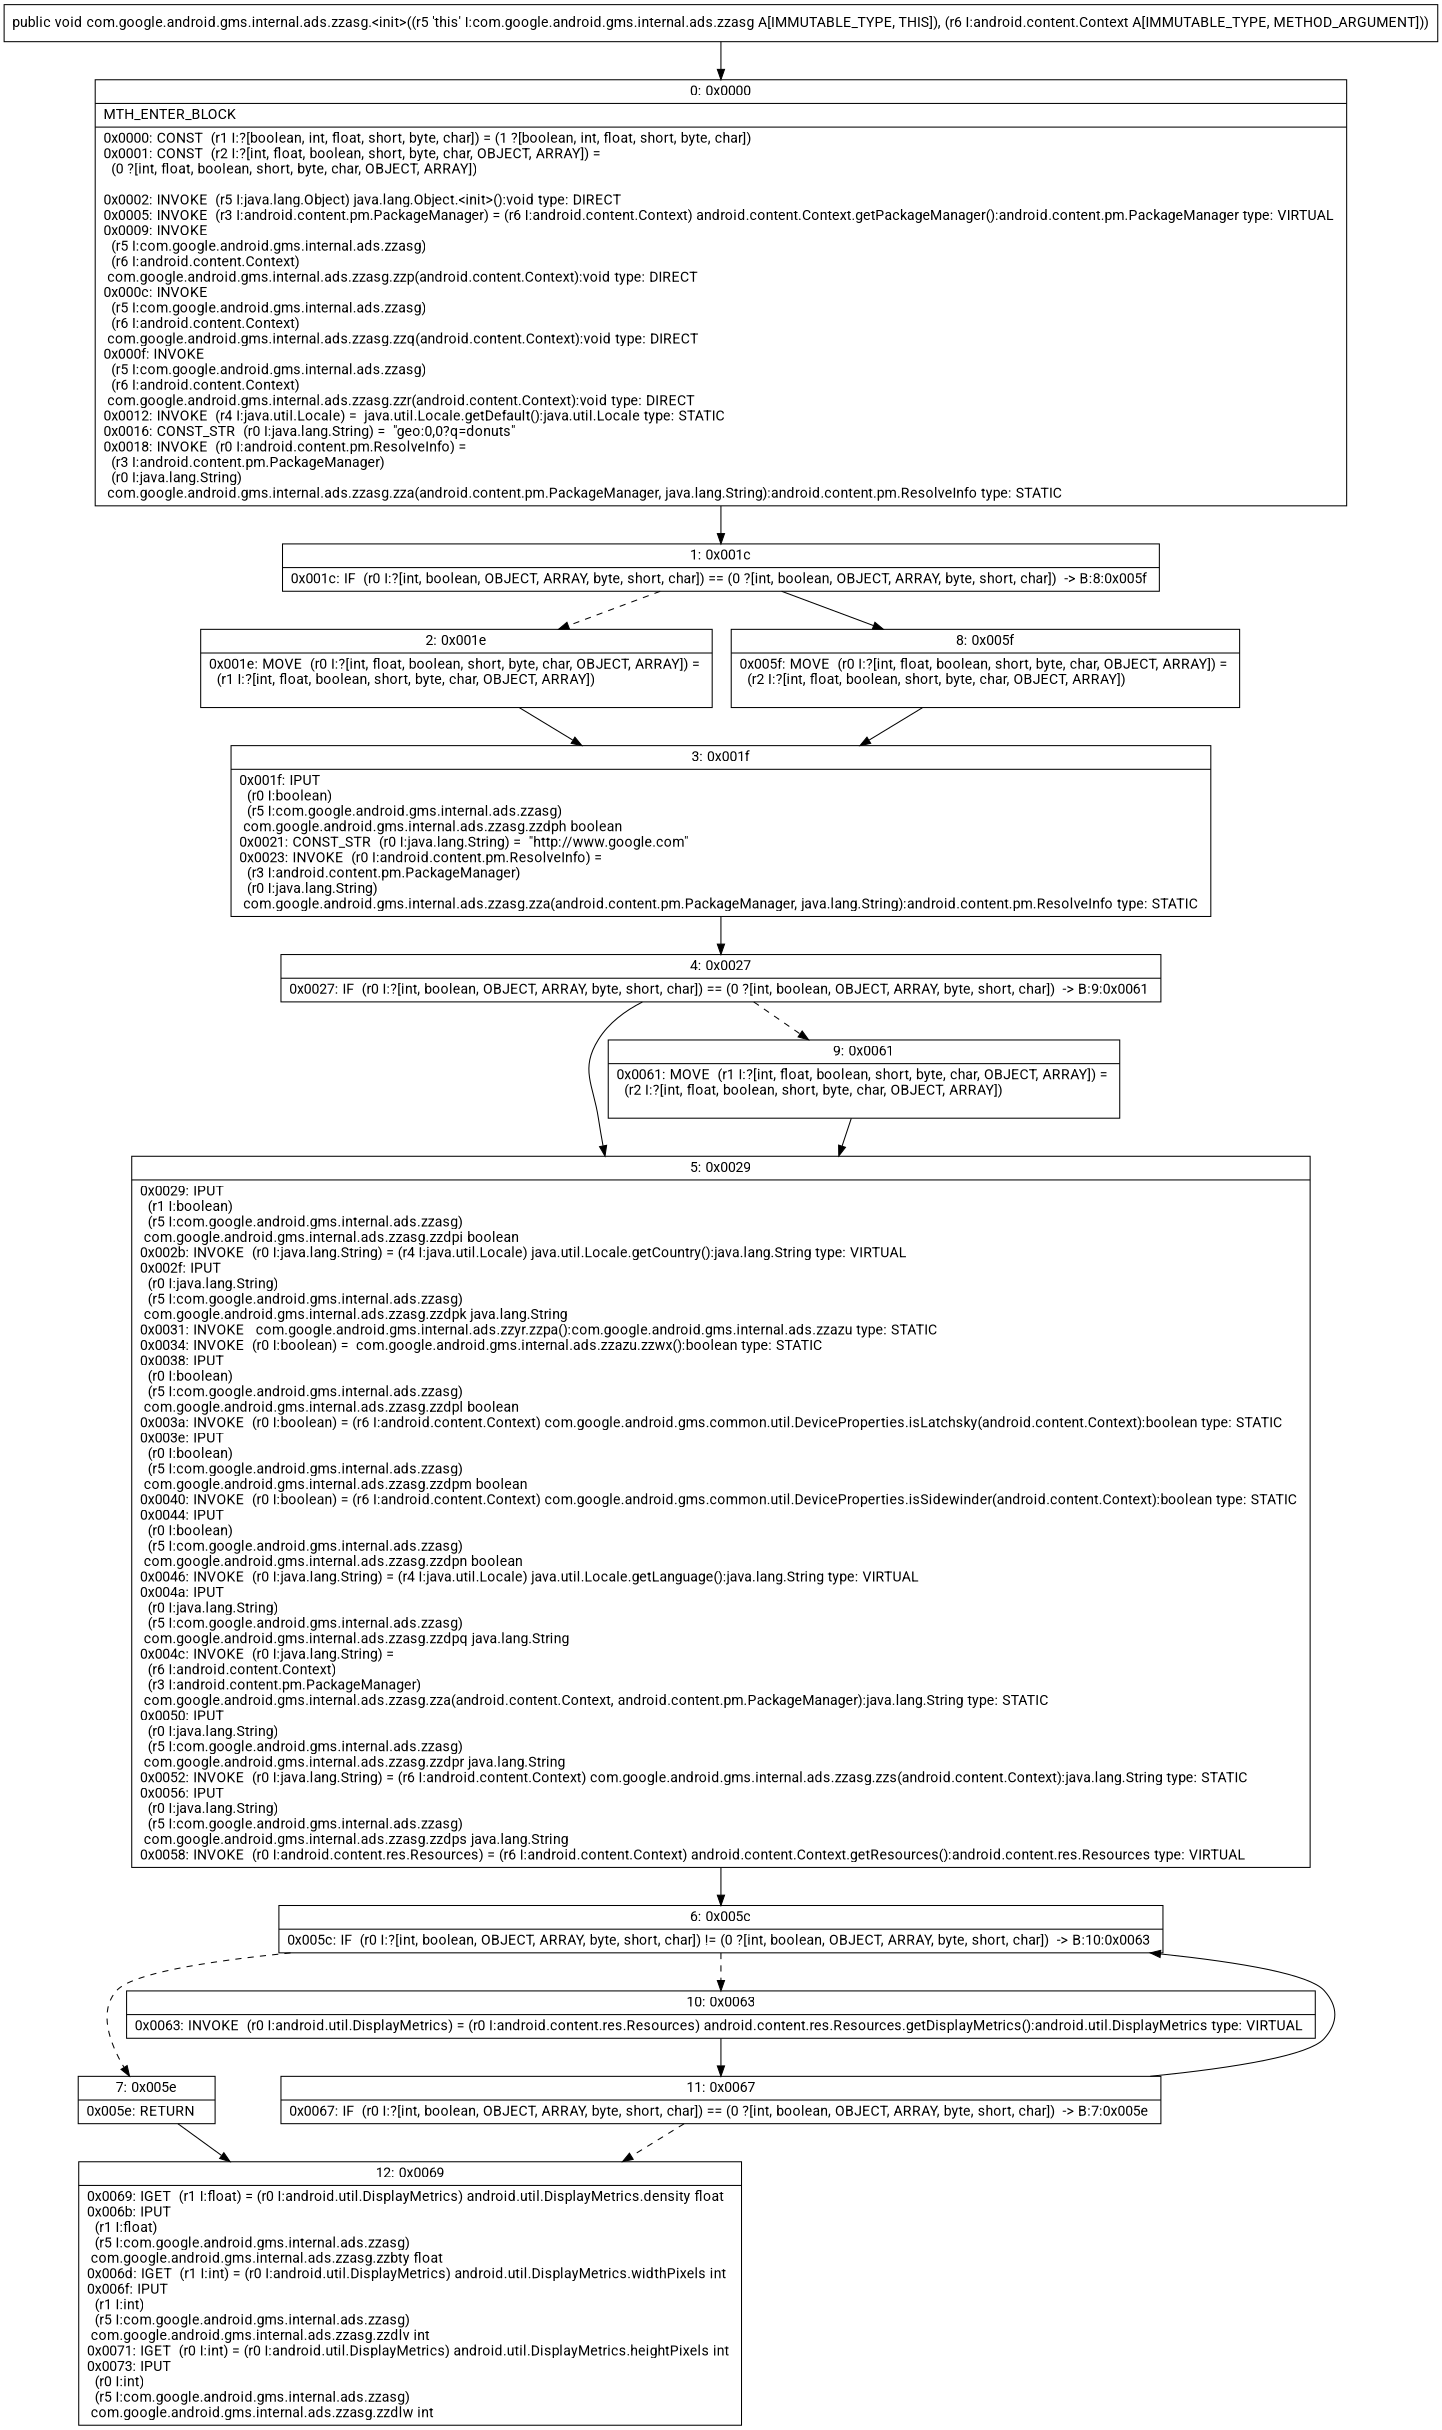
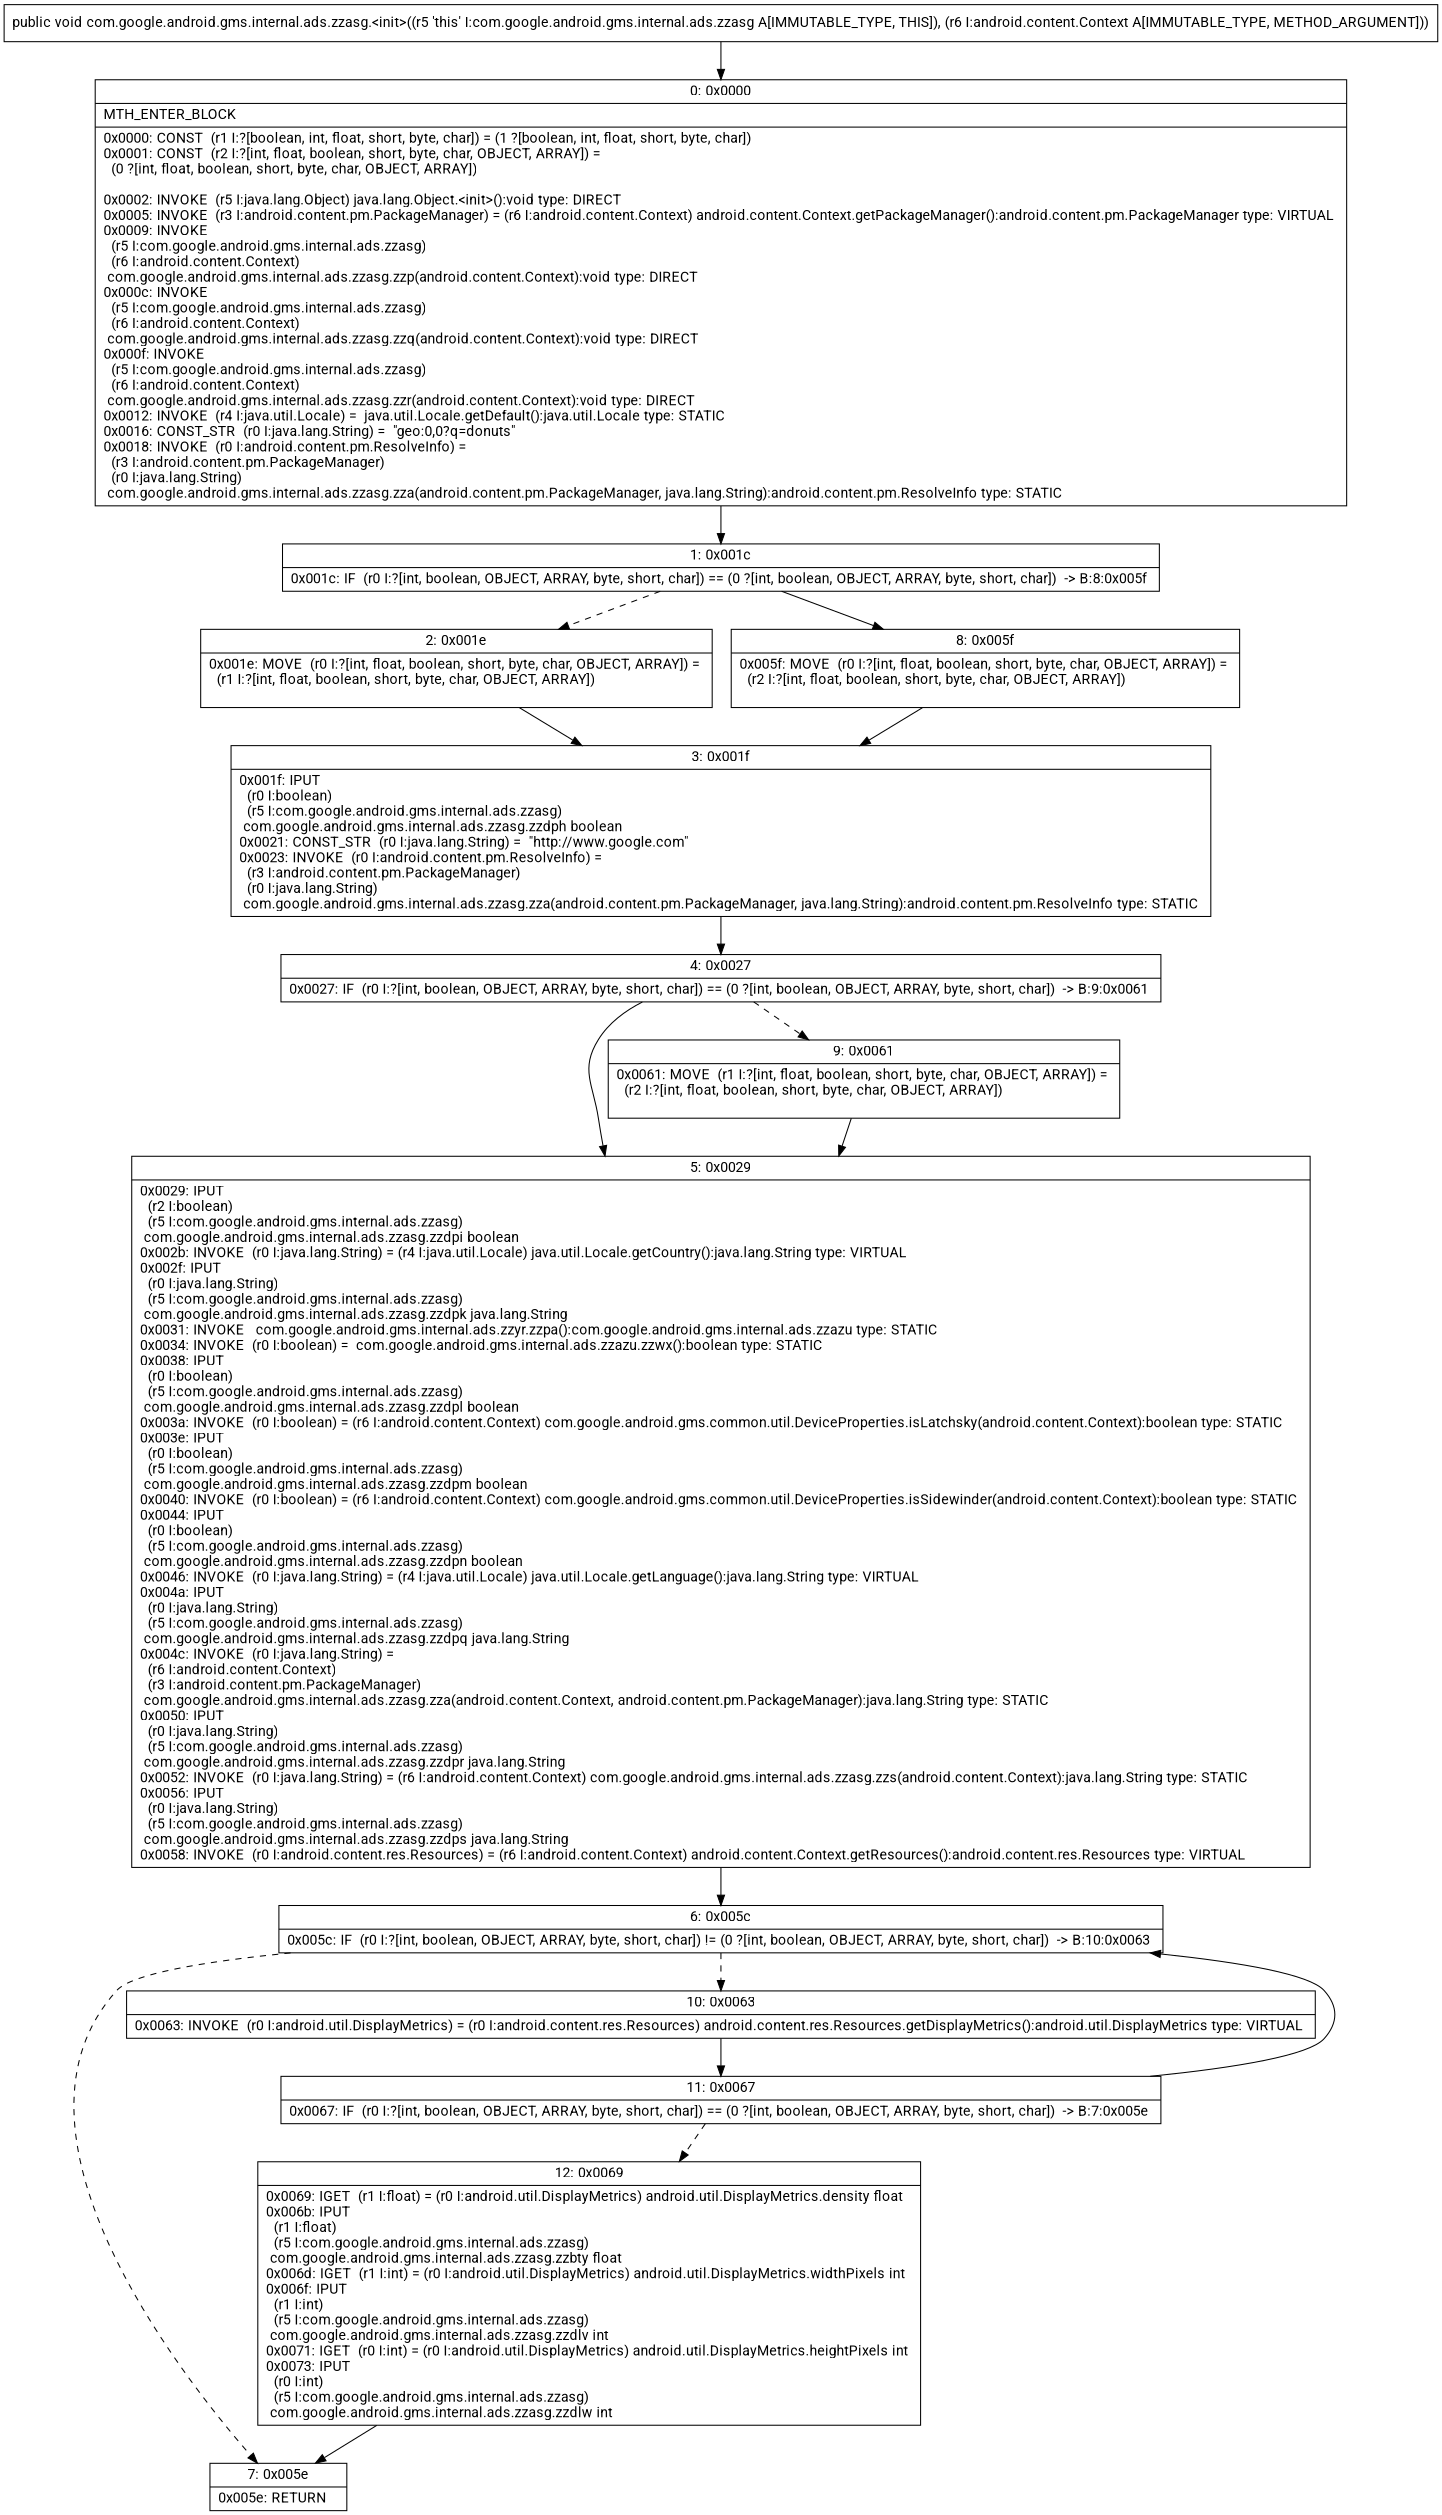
node "5: 0x0029": text "(r1 I:boolean)" -> "(r2 I:boolean)"
edge "7: 0x005e" -> "12: 0x0069": reversed
